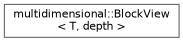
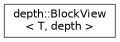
node "multidimensional::BlockView < T, depth >": label "multidimensional::BlockView < T, depth >" -> "depth::BlockView < T, depth >"
